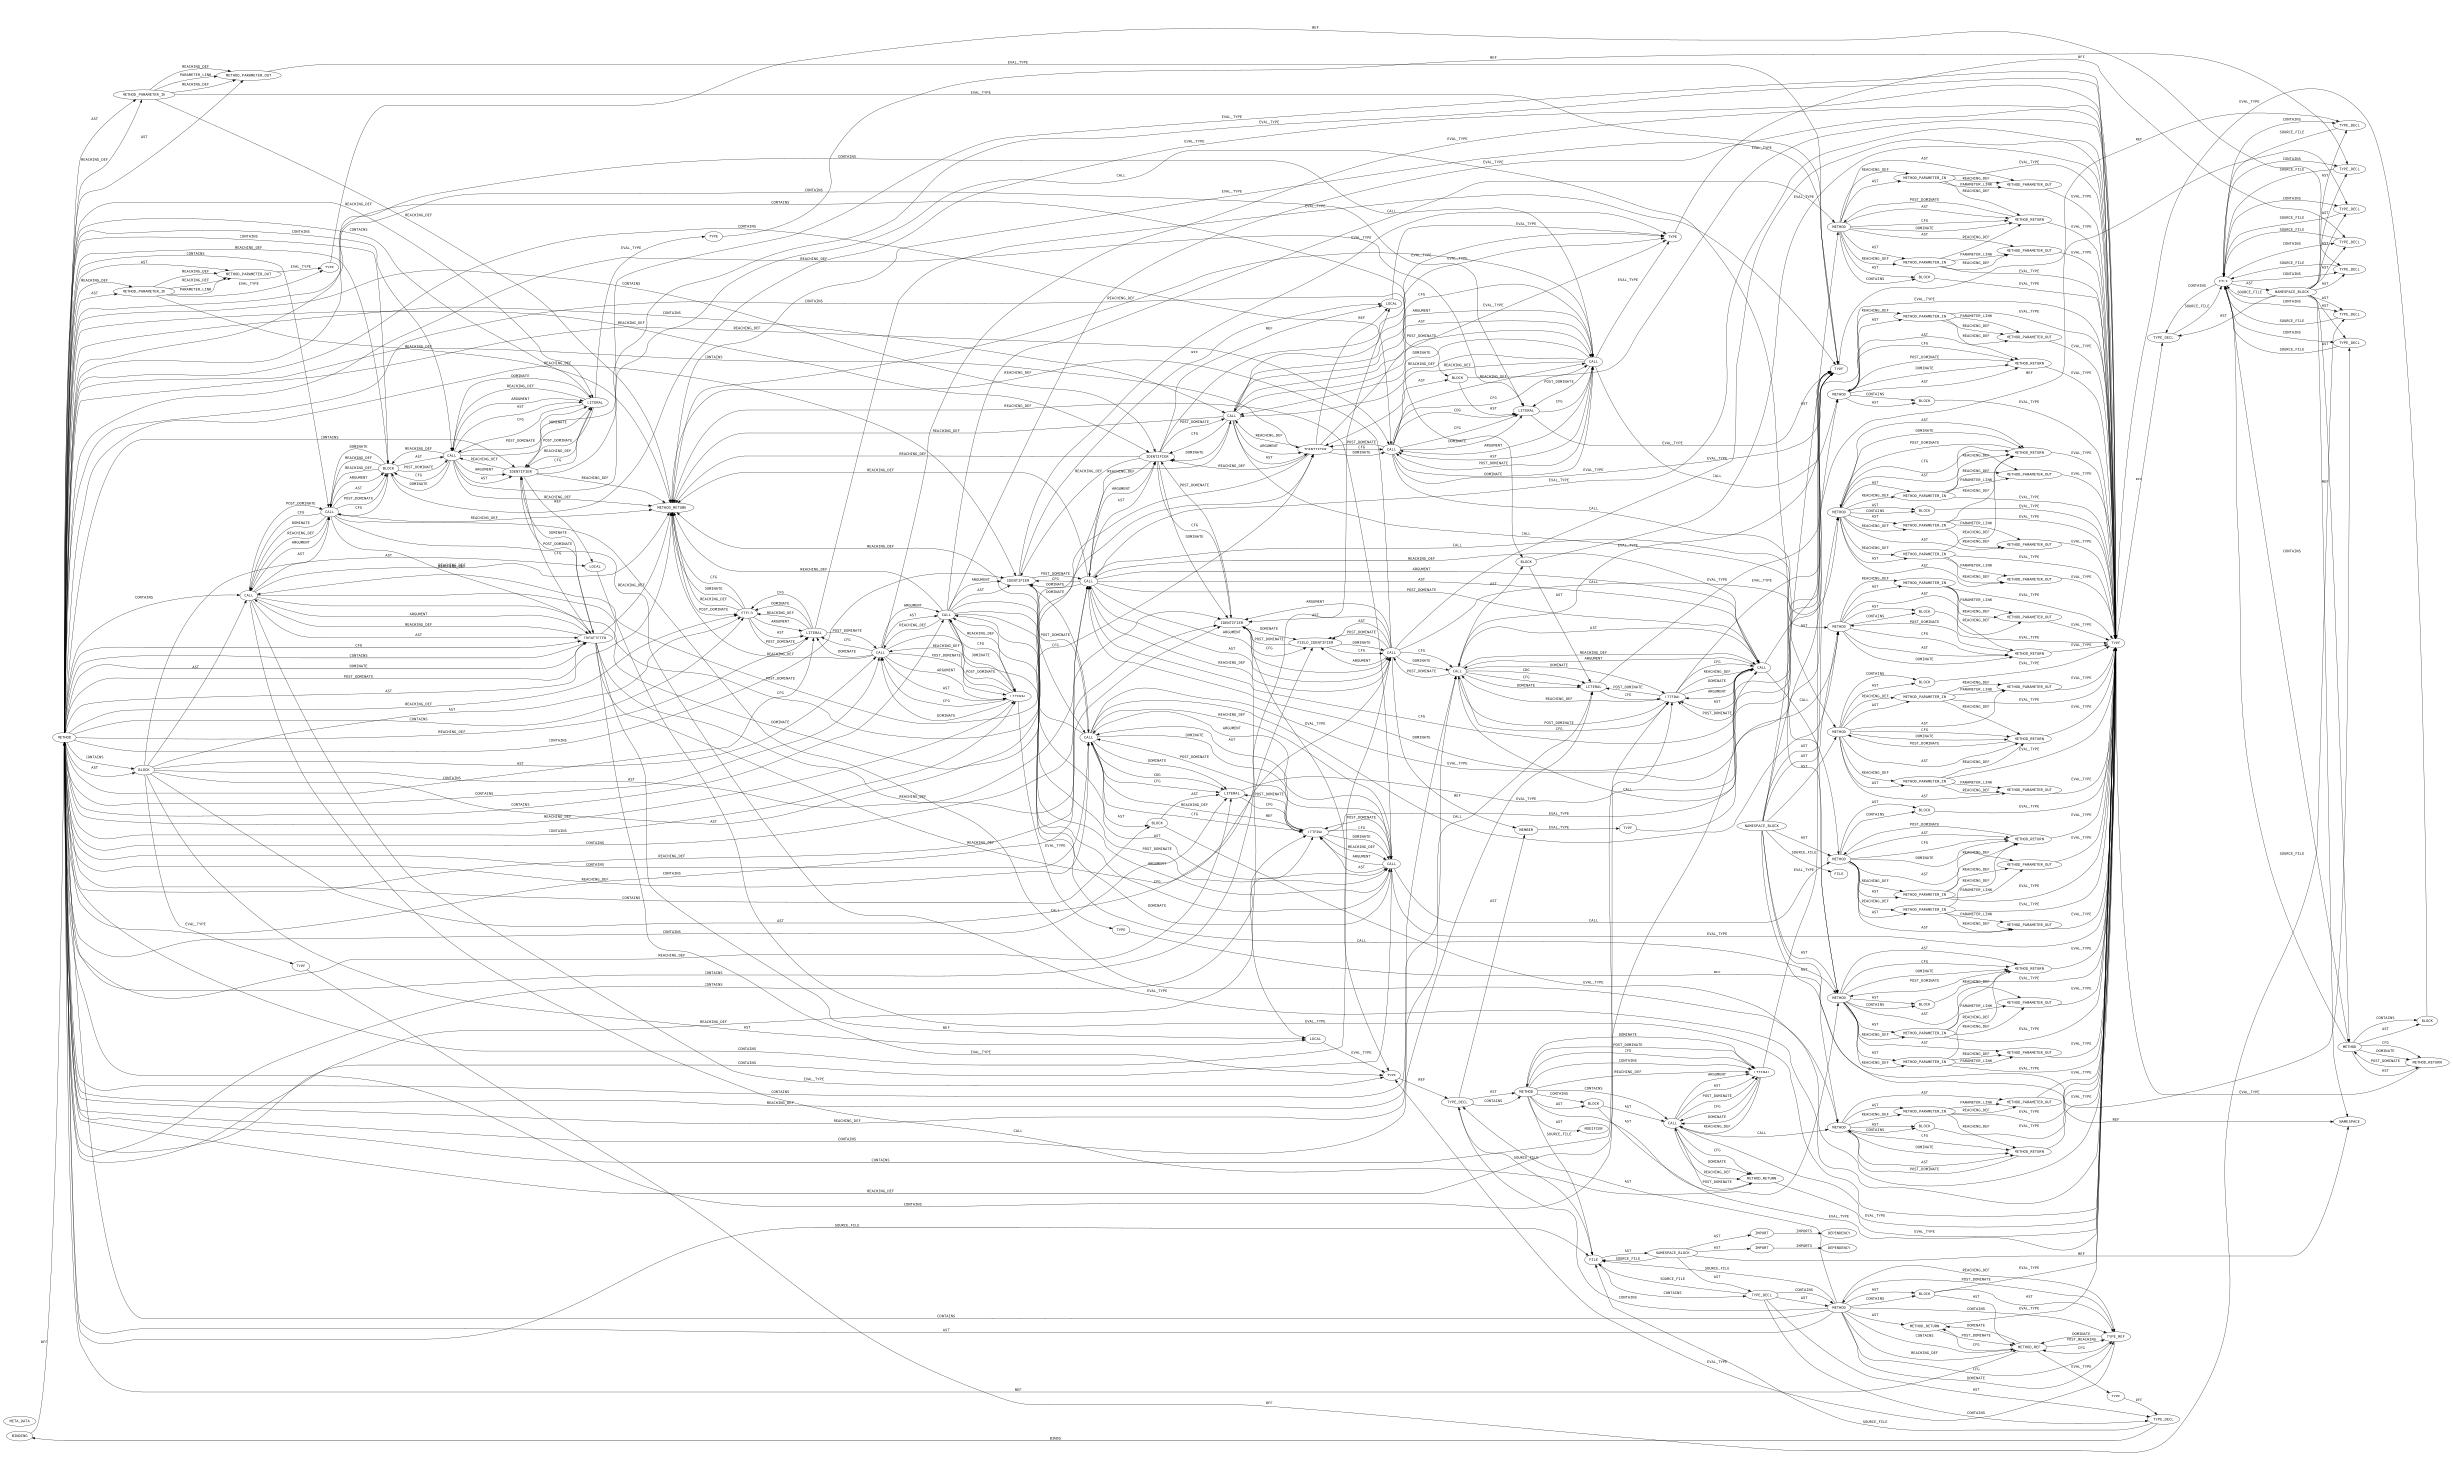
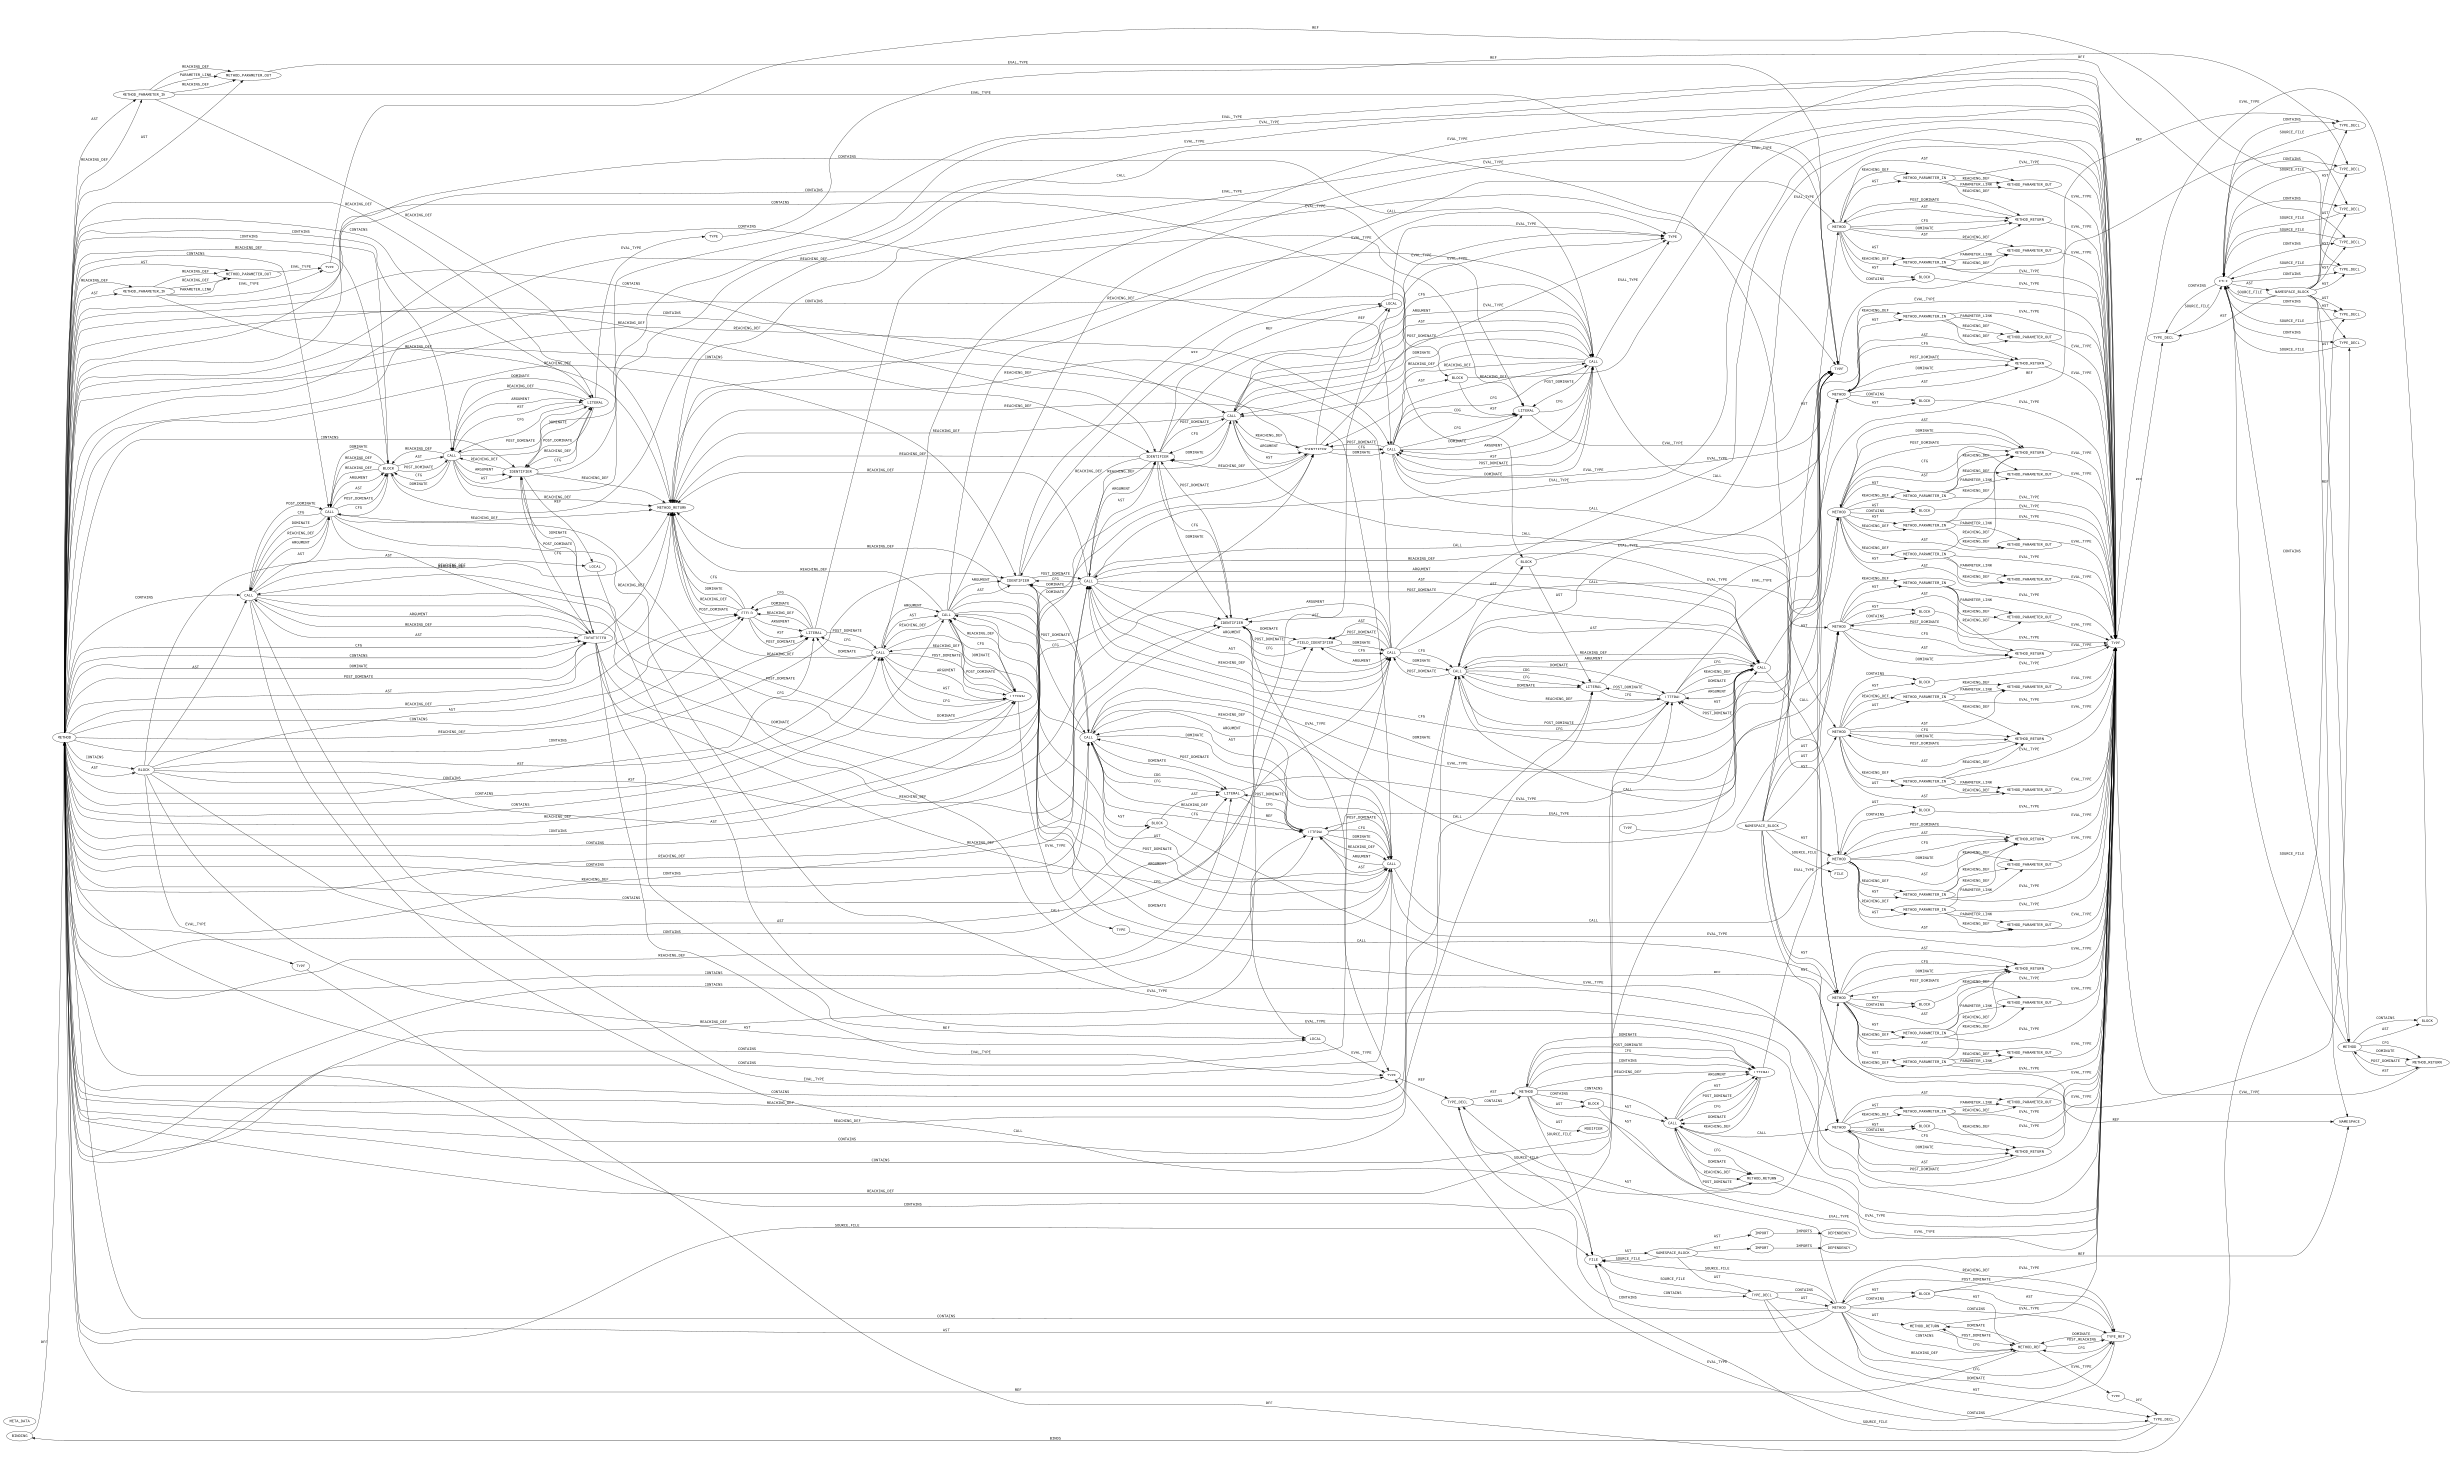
node "MEMBER": removed
